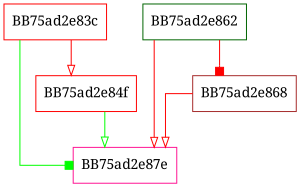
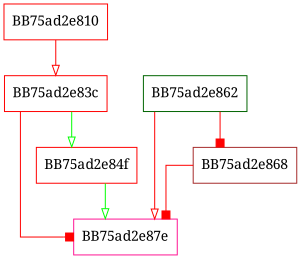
node "BB75ad2e810": added
edge "BB75ad2e83c" -> "BB75ad2e84f": color red -> green
edge "BB75ad2e868" -> "BB75ad2e87e": arrowhead onormal -> box
edge "BB75ad2e83c" -> "BB75ad2e87e": color green -> red
